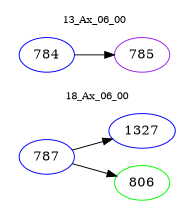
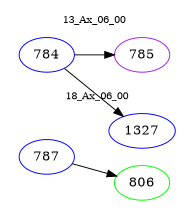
edge "787" -> "1327": now "784" -> "1327"
